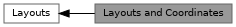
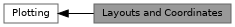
node "Layouts": label "Layouts" -> "Plotting"
